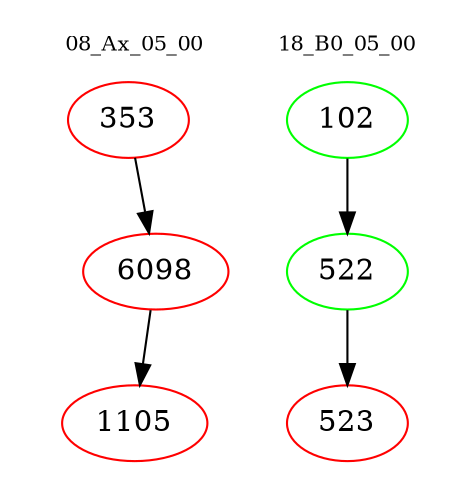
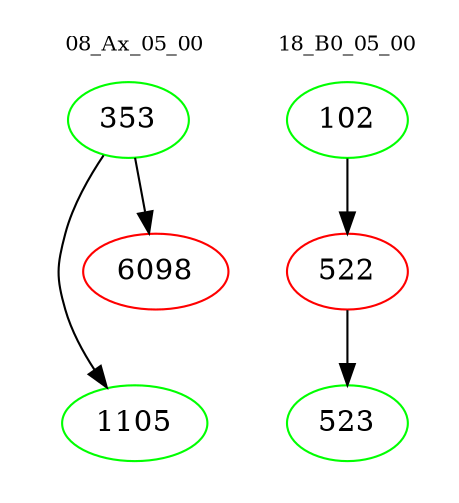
node "353": color red -> green
node "522": color green -> red
edge "6098" -> "1105": now "353" -> "1105"
node "1105": color red -> green
node "523": color red -> green
